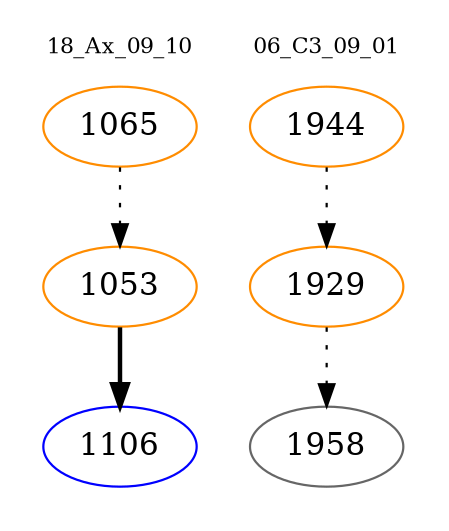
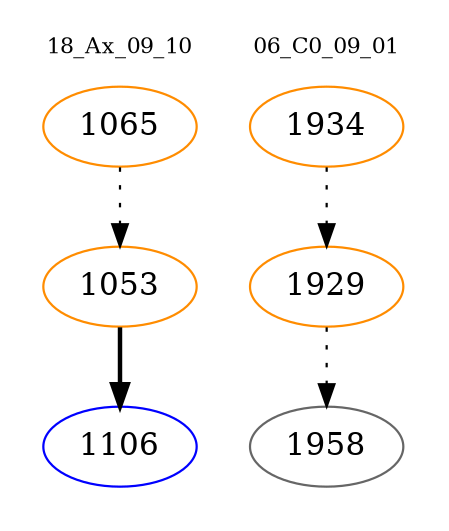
cluster "06_C3_09_01": label "06_C3_09_01" -> "06_C0_09_01"
node "1944": label "1944" -> "1934"
